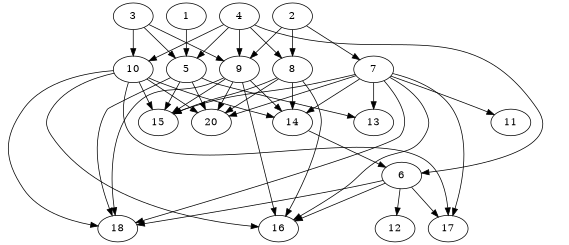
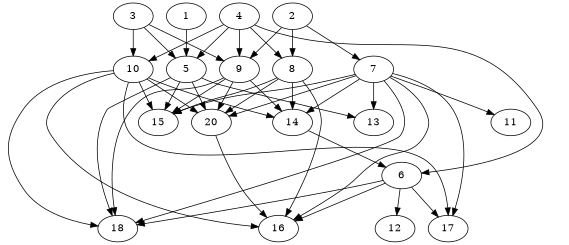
edge "9" -> "16": now "20" -> "16"
